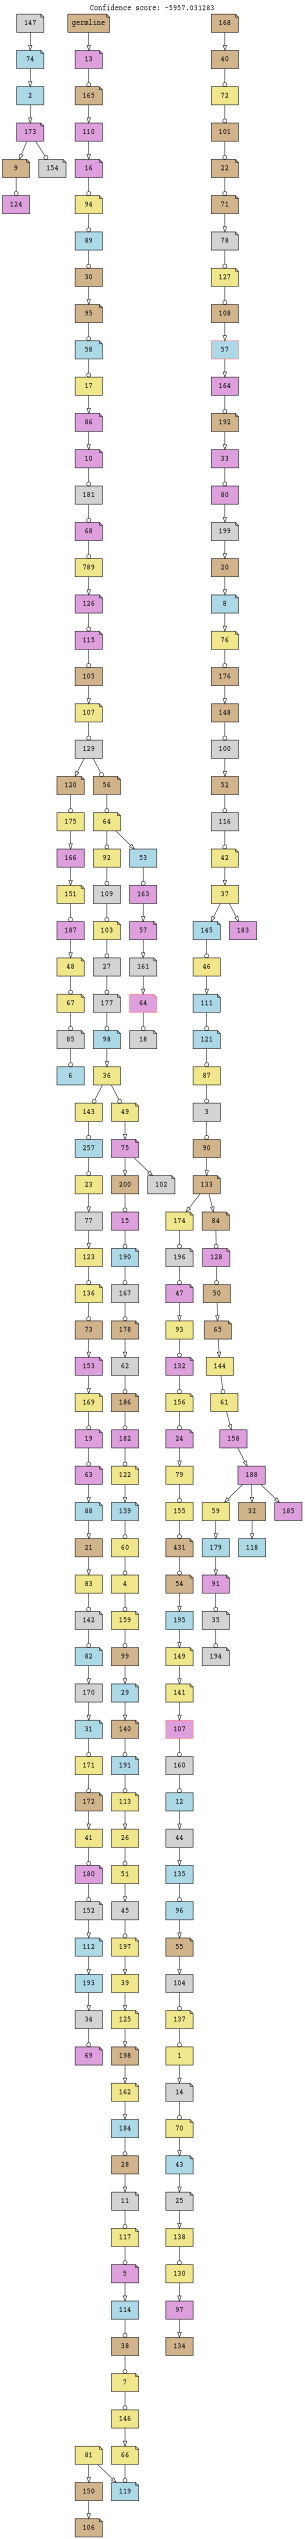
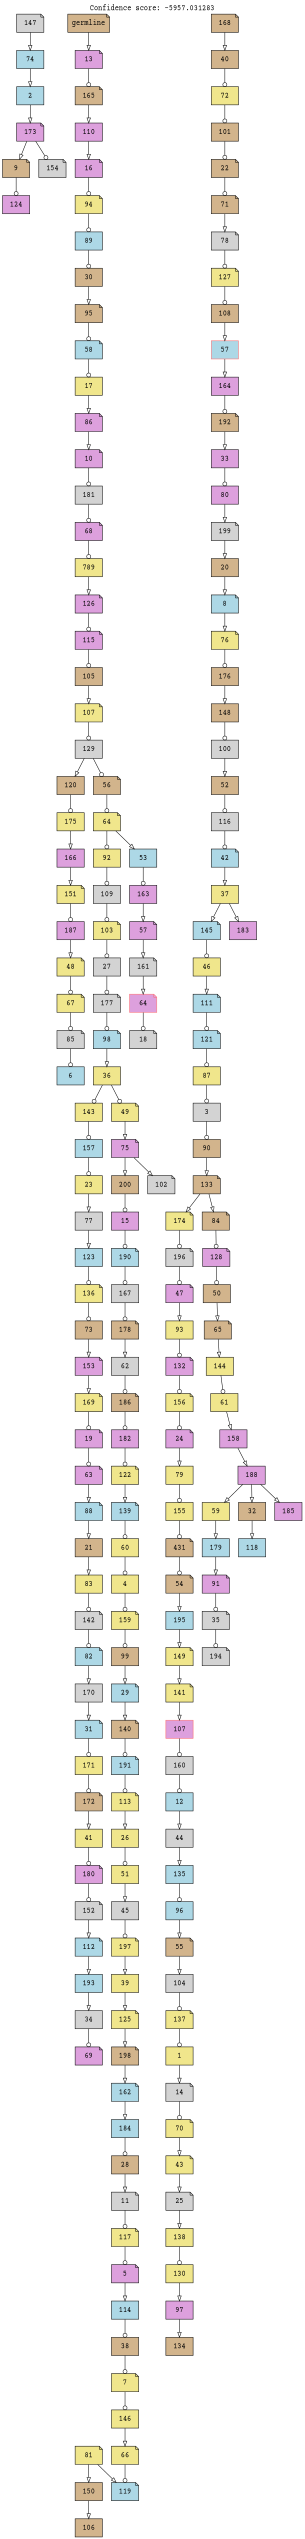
node "74": shape note -> box
node "120": shape note -> box
node "42": fillcolor khaki -> lightblue
node "257": label "257" -> "157"
node "123": fillcolor khaki -> lightblue
node "162": fillcolor khaki -> lightblue
node "43": fillcolor lightblue -> khaki
node "106": shape note -> box
